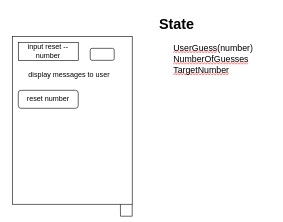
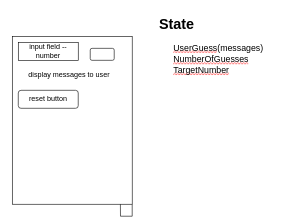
node "State UserGuess(number) NumberOfGuesses TargetNumber": label "State UserGuess(number) NumberOfGuesses TargetNumber" -> "State UserGuess(messages) NumberOfGuesses TargetNumber"
node "input reset -- number": label "input reset -- number" -> "input field -- number"
node "reset number": label "reset number" -> "reset button"
